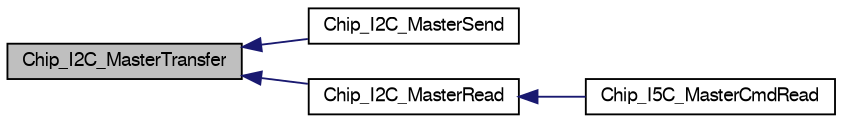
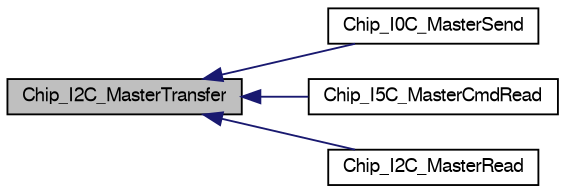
node "Chip_I2C_MasterSend": label "Chip_I2C_MasterSend" -> "Chip_I0C_MasterSend"
edge "Chip_I5C_MasterCmdRead" -> "Chip_I2C_MasterRead": now "Chip_I5C_MasterCmdRead" -> "Chip_I2C_MasterTransfer"
